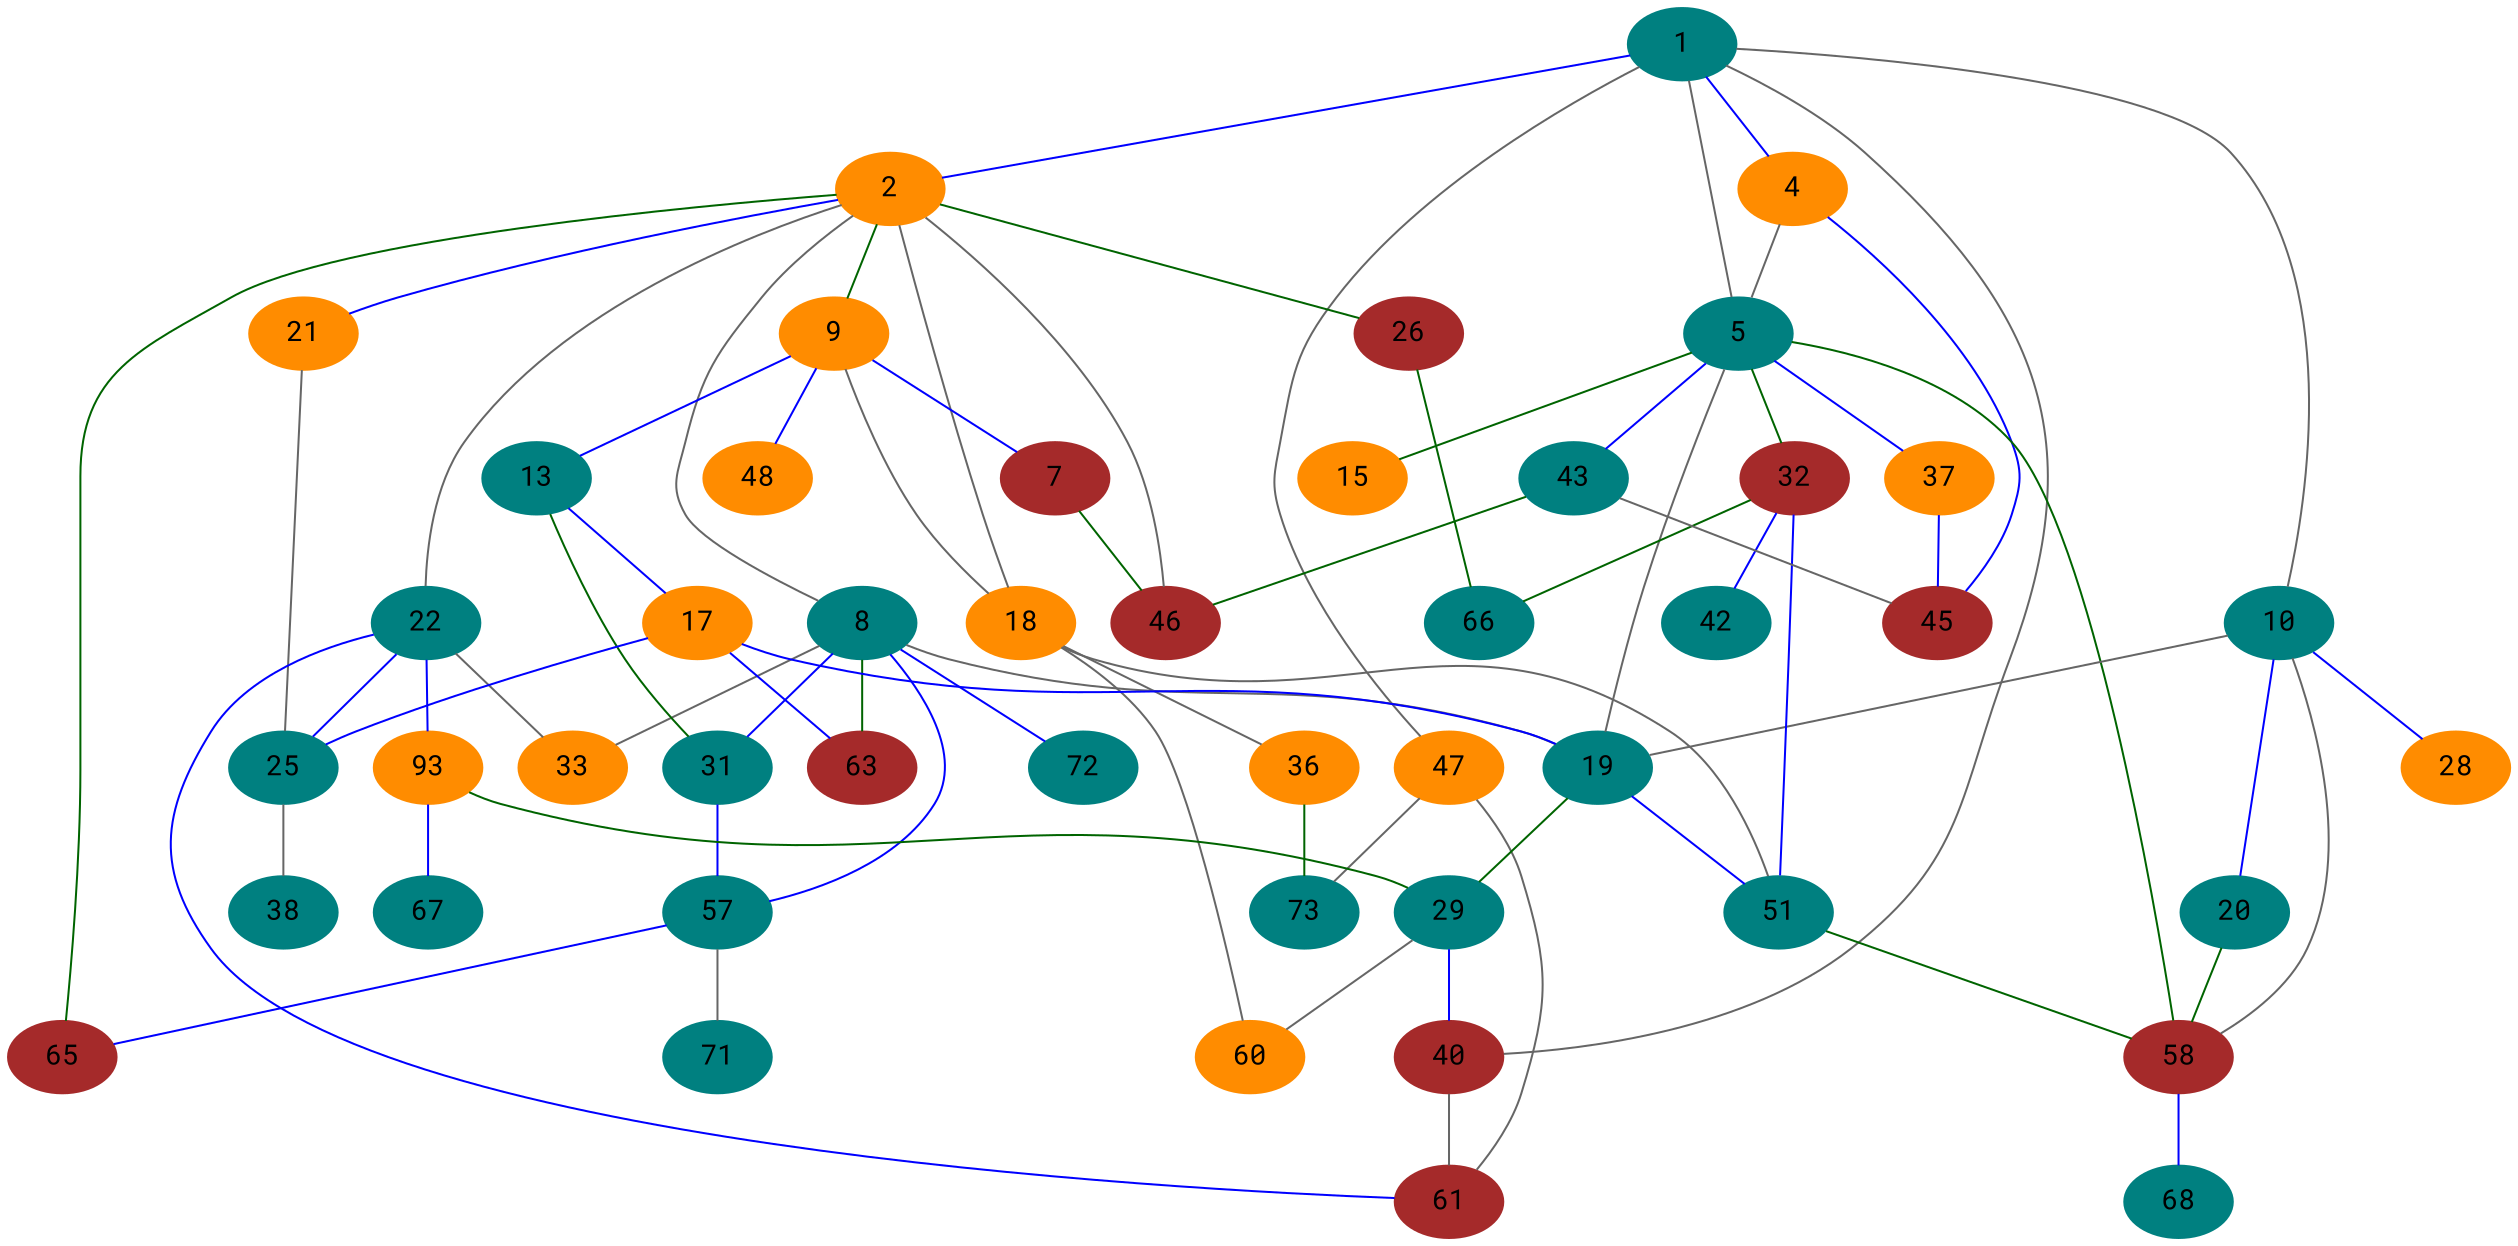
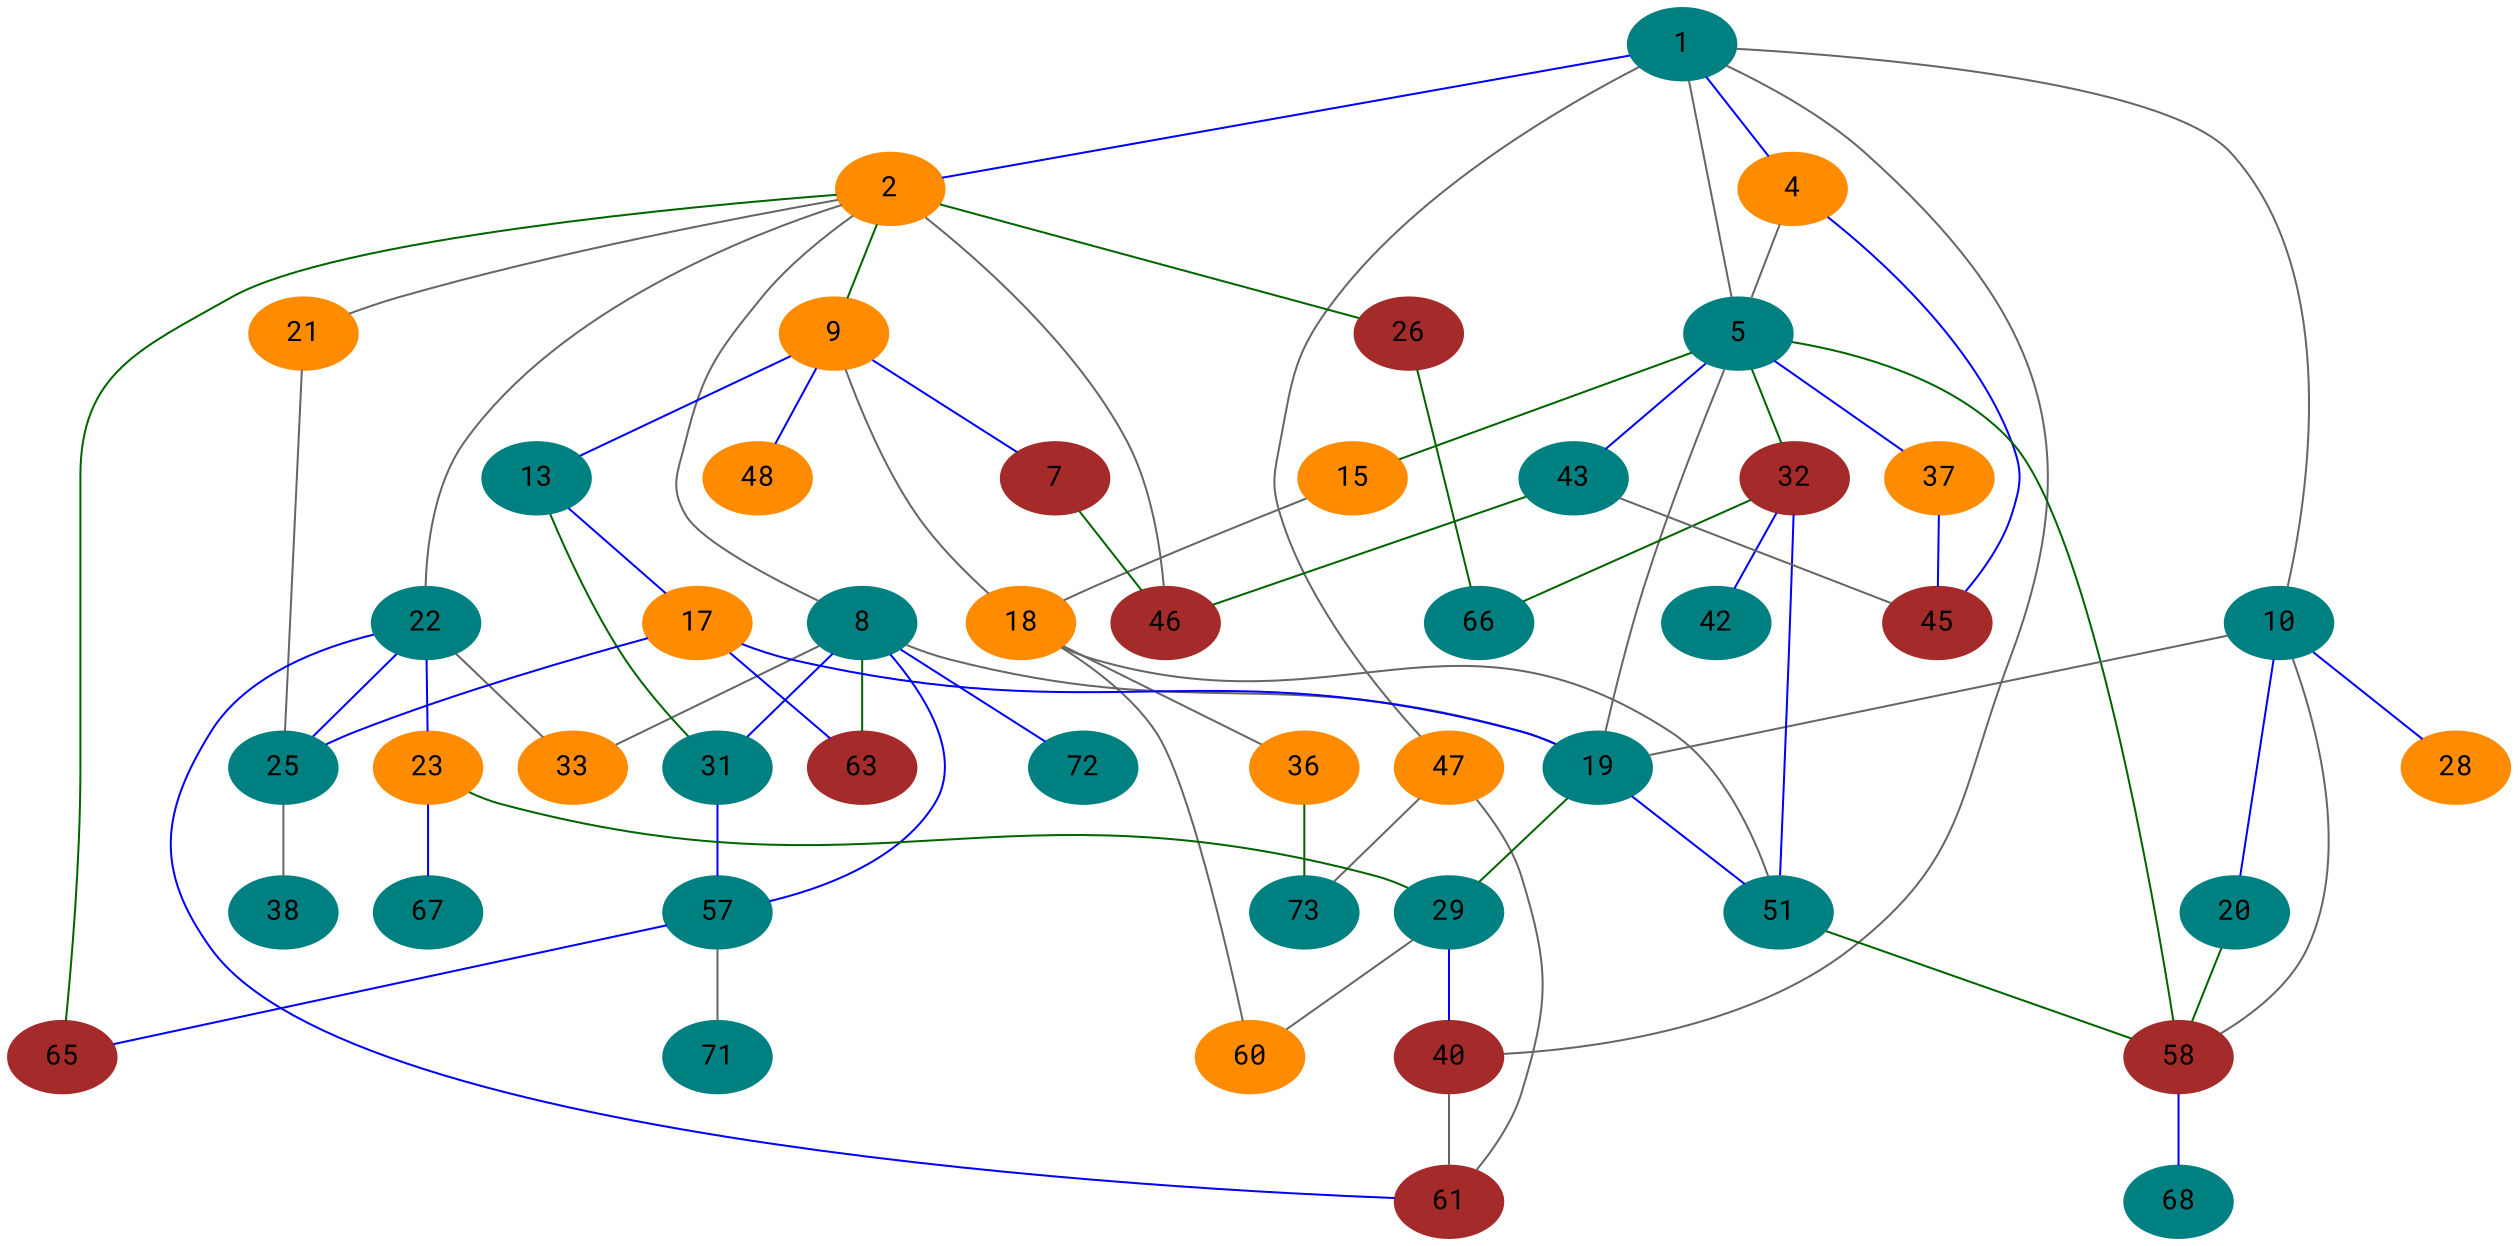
edge "2" -- "21": color blue -> gray40
edge "2" -- "18": now "15" -- "18"
node "93": label "93" -> "23"
